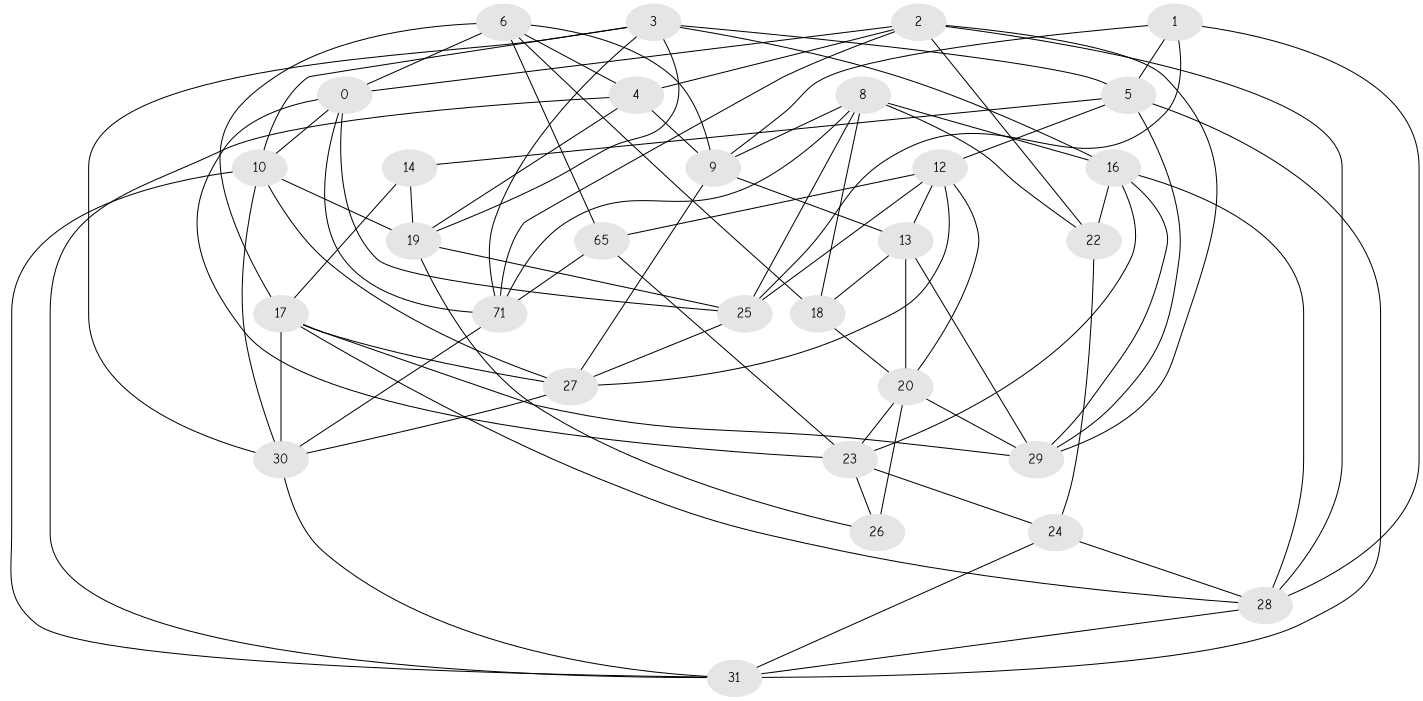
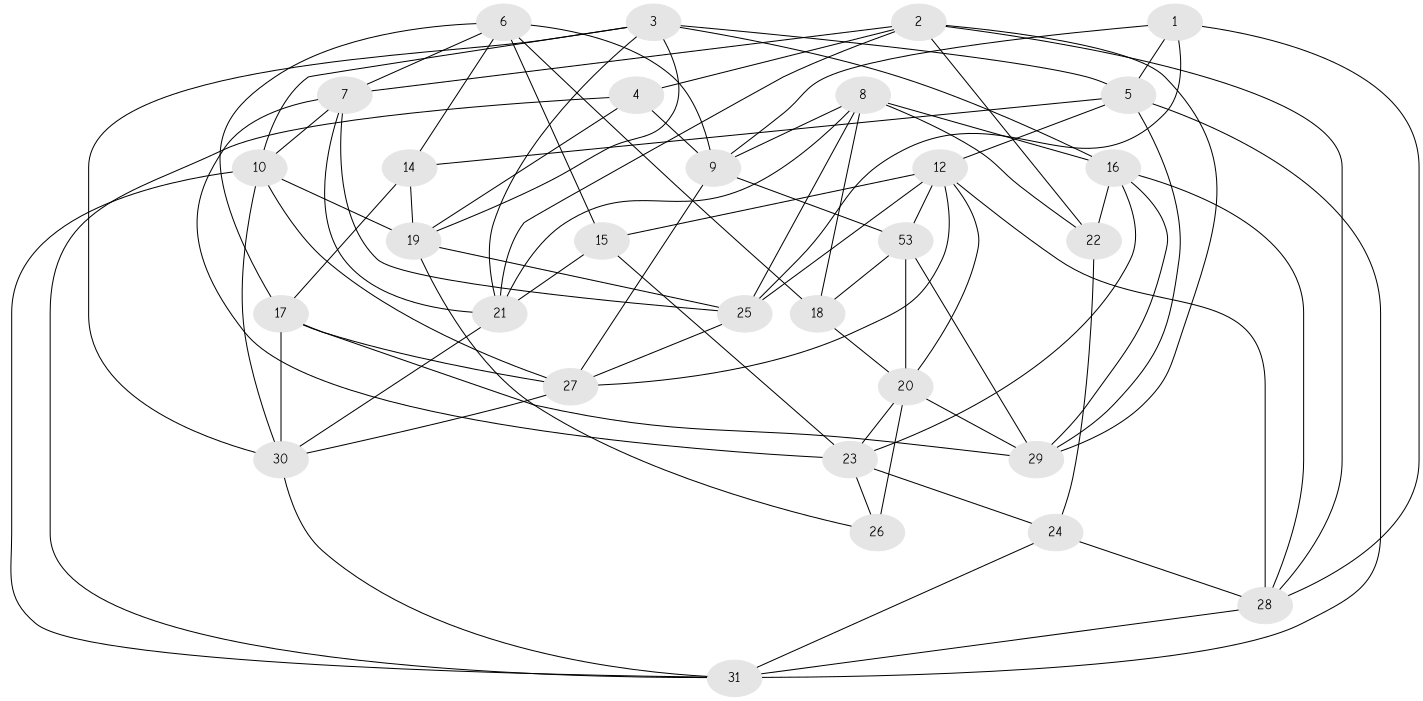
edge "6" -- "4": now "6" -- "14"
node "0": label "0" -> "7"
node "65": label "65" -> "15"
node "13": label "13" -> "53"
node "71": label "71" -> "21"
edge "17" -- "28": now "12" -- "28"
